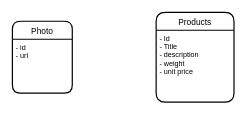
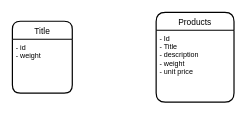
node "Photo": label "Photo" -> "Title"
node "- id - url": label "- id - url" -> "- id - weight"
